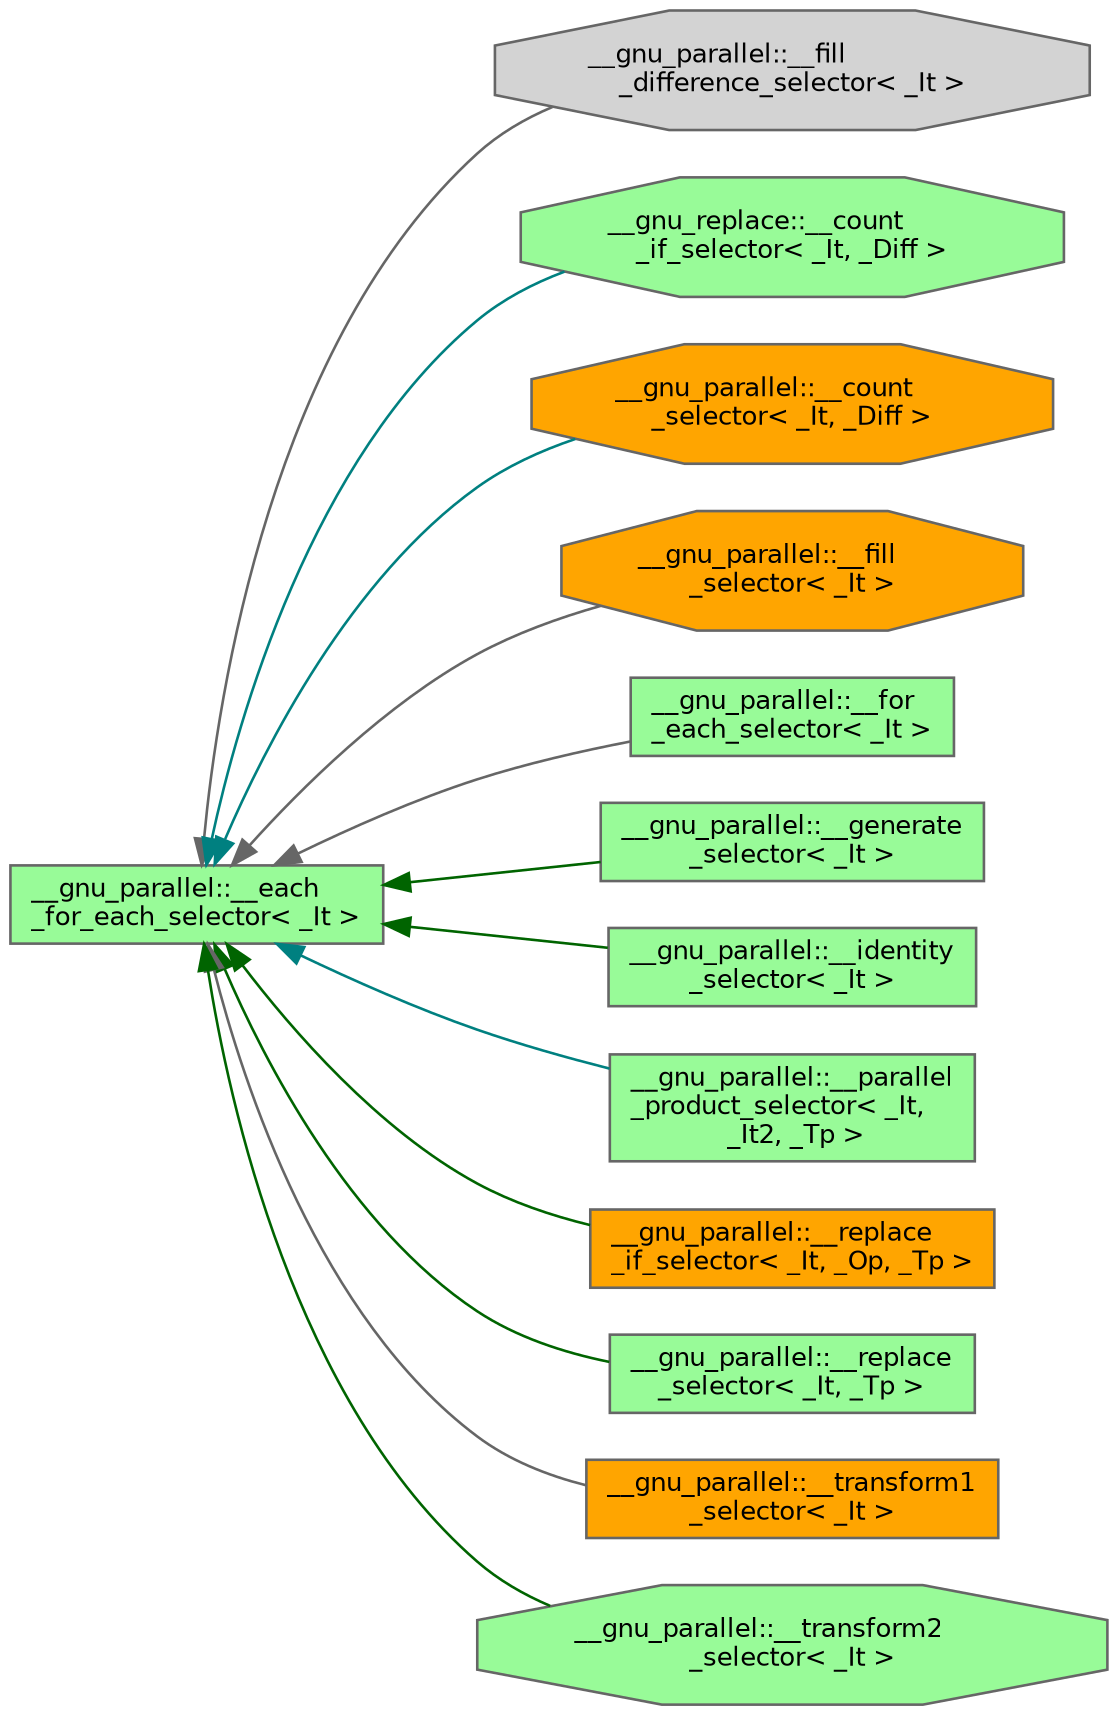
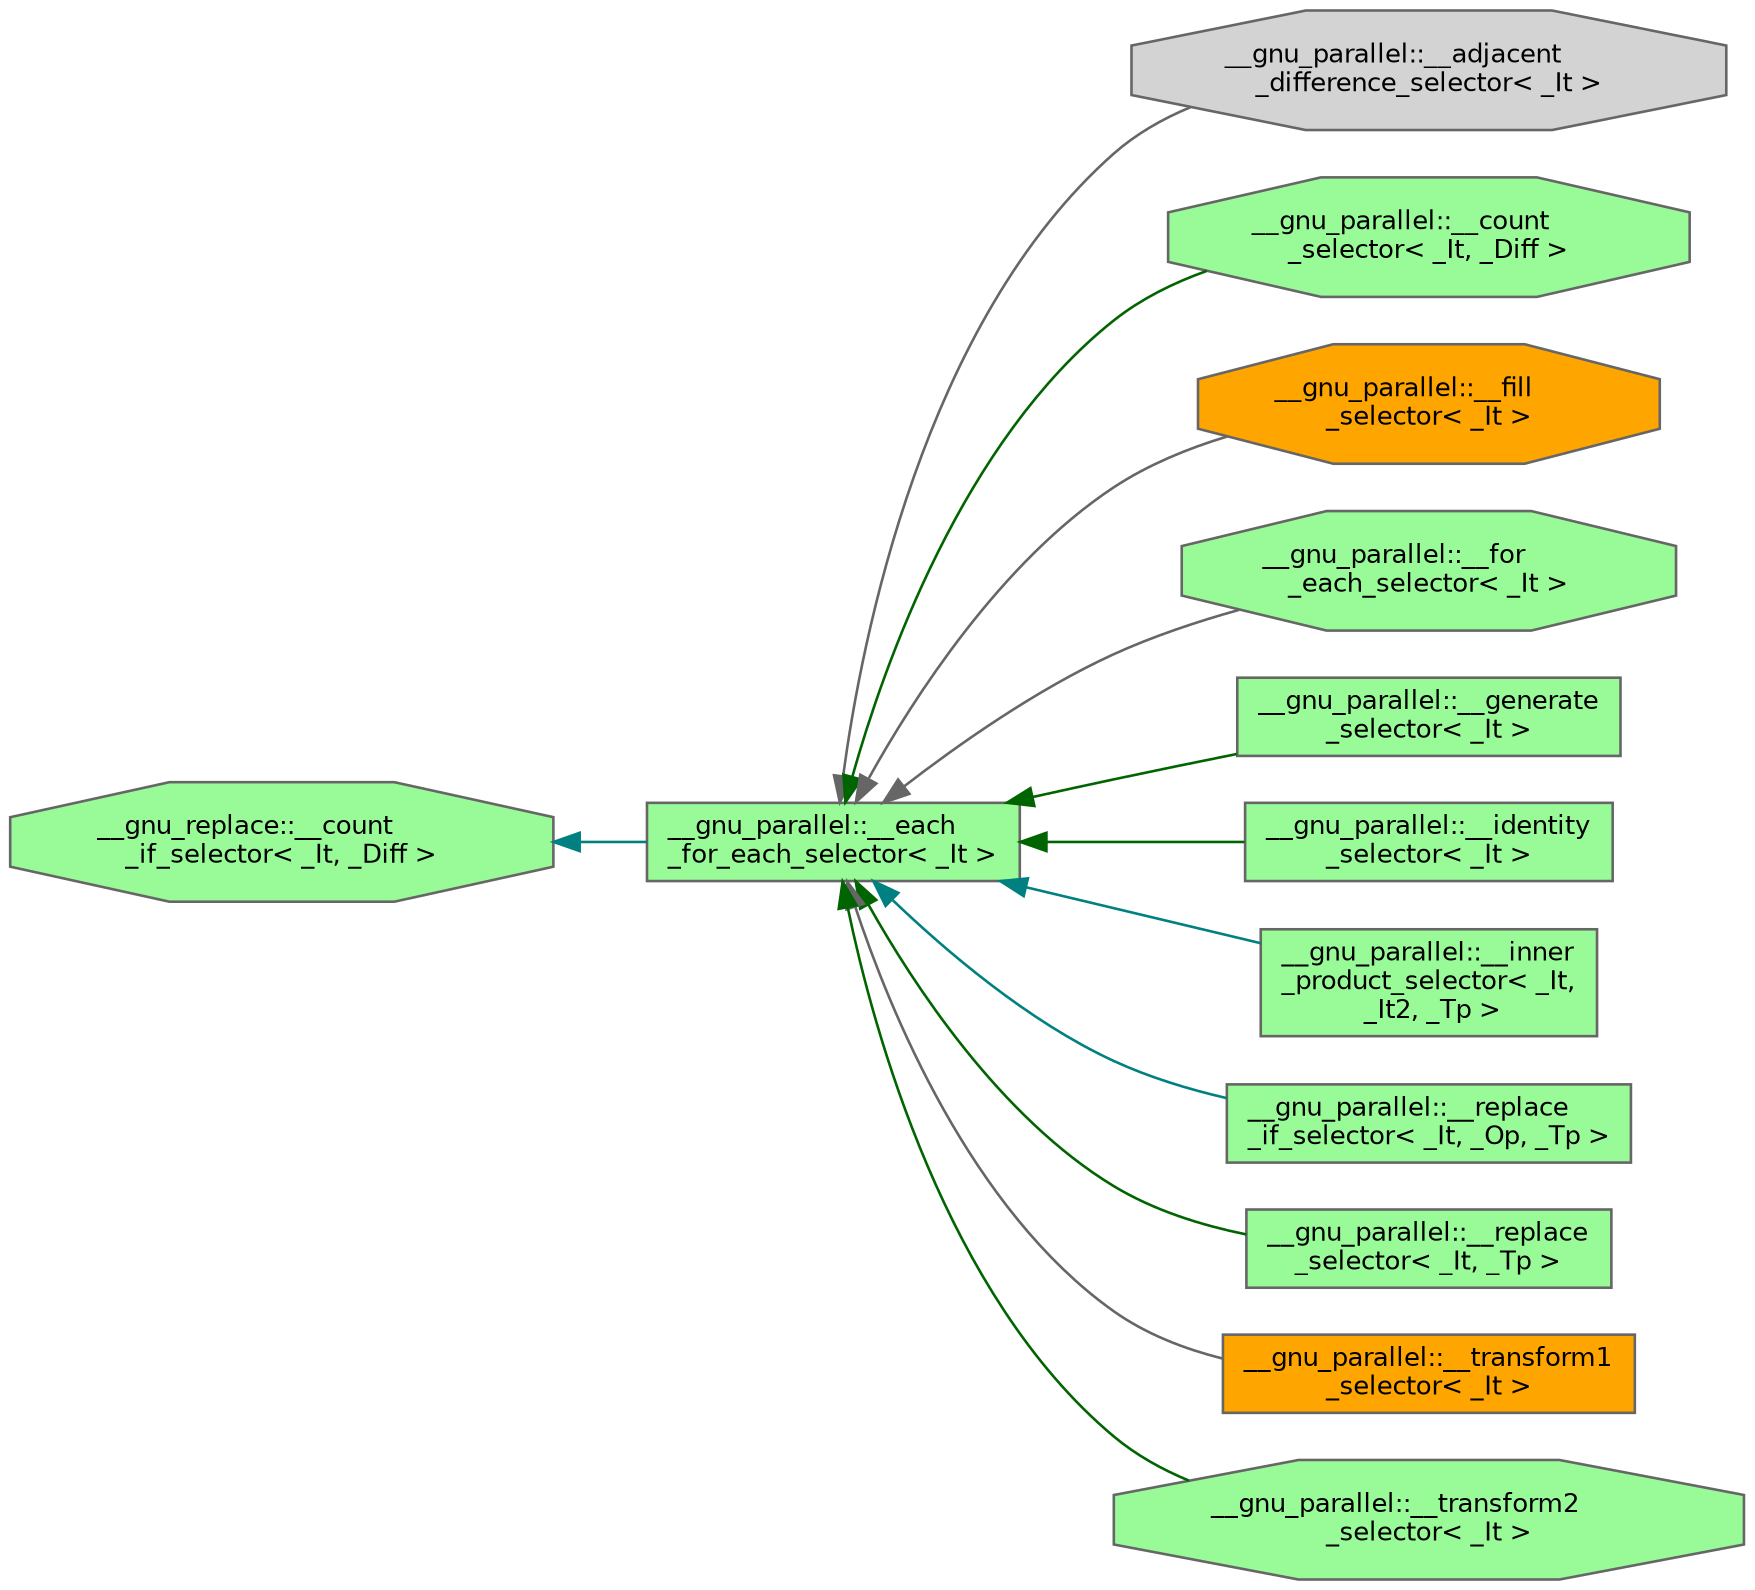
node "__gnu_parallel::__fill _difference_selector< _It >": label "__gnu_parallel::__fill _difference_selector< _It >" -> "__gnu_parallel::__adjacent _difference_selector< _It >"
node "__gnu_parallel::__count _selector< _It, _Diff >": fillcolor orange -> palegreen
edge "__gnu_replace::__count _if_selector< _It, _Diff >" -> "__gnu_parallel::__each _for_each_selector< _It >": reversed
edge "__gnu_parallel::__count _selector< _It, _Diff >" -> "__gnu_parallel::__each _for_each_selector< _It >": color teal -> darkgreen
node "__gnu_parallel::__for _each_selector< _It >": shape box -> octagon
node "__gnu_parallel::__parallel _product_selector< _It, _It2, _Tp >": label "__gnu_parallel::__parallel _product_selector< _It, _It2, _Tp >" -> "__gnu_parallel::__inner _product_selector< _It, _It2, _Tp >"
edge "__gnu_parallel::__replace _if_selector< _It, _Op, _Tp >" -> "__gnu_parallel::__each _for_each_selector< _It >": color darkgreen -> teal
node "__gnu_parallel::__replace _if_selector< _It, _Op, _Tp >": fillcolor orange -> palegreen
